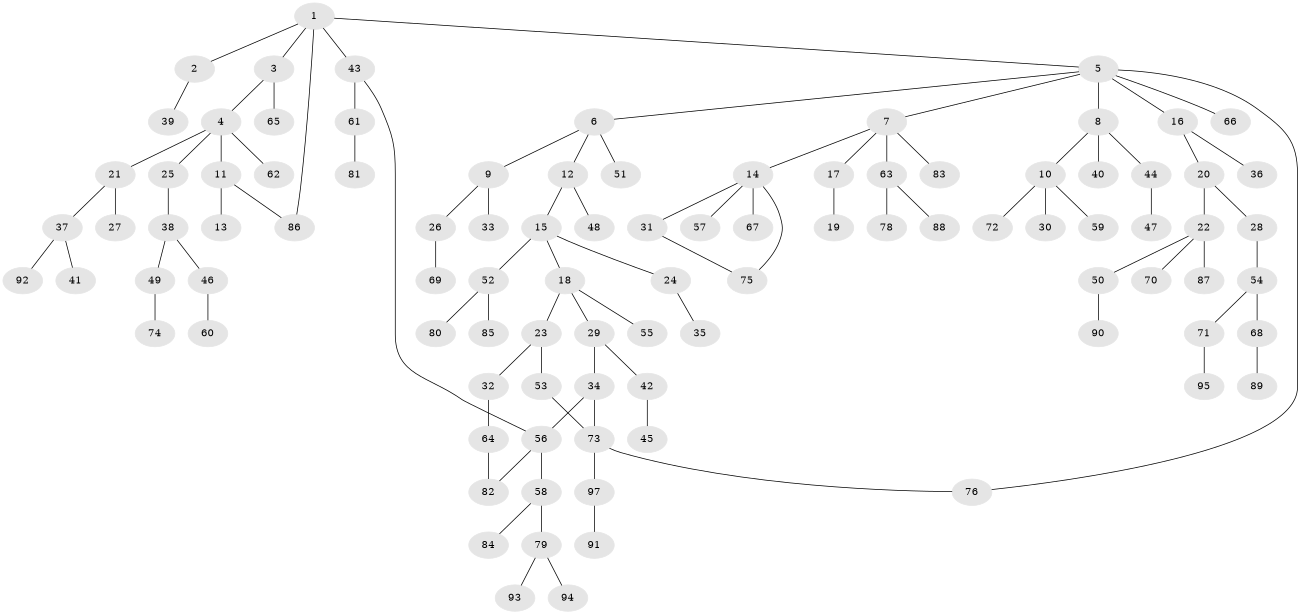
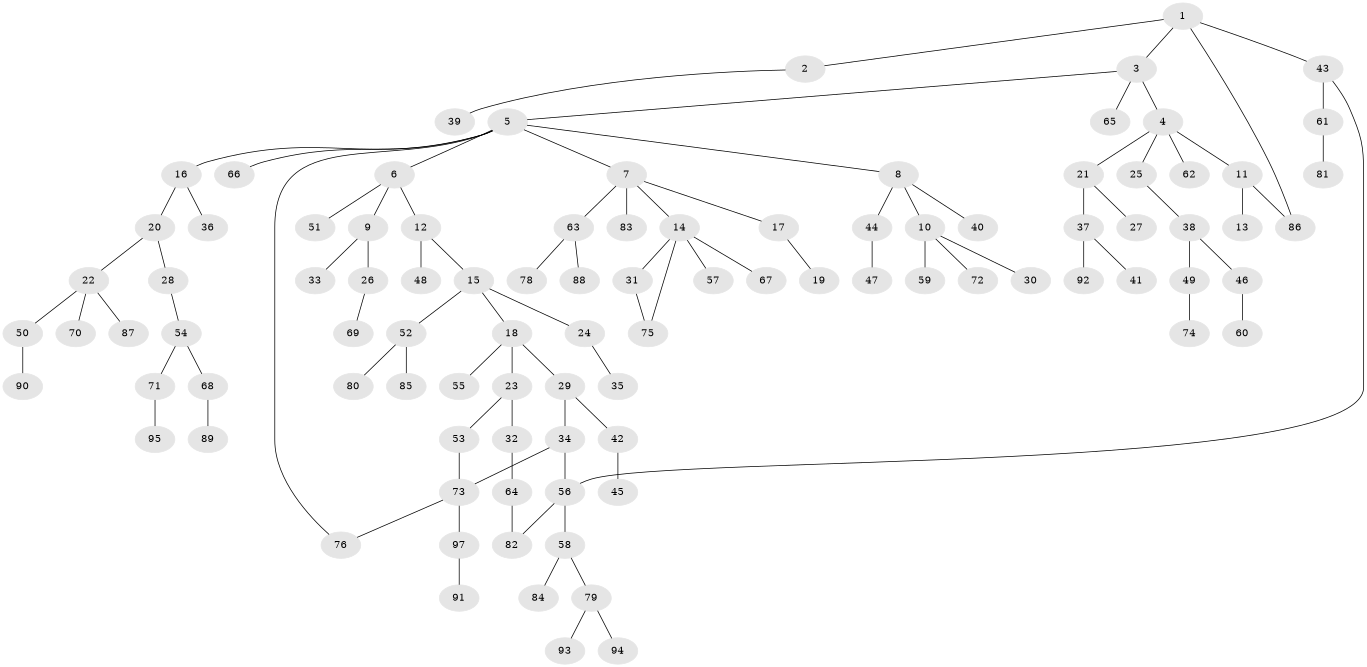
edge "1" -- "5": now "3" -- "5"
